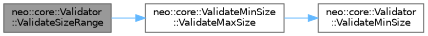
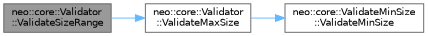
node "neo::core::ValidateMinSize ::ValidateMaxSize": label "neo::core::ValidateMinSize ::ValidateMaxSize" -> "neo::core::Validator ::ValidateMaxSize"
node "neo::core::Validator ::ValidateMinSize": label "neo::core::Validator ::ValidateMinSize" -> "neo::core::ValidateMinSize ::ValidateMinSize"
